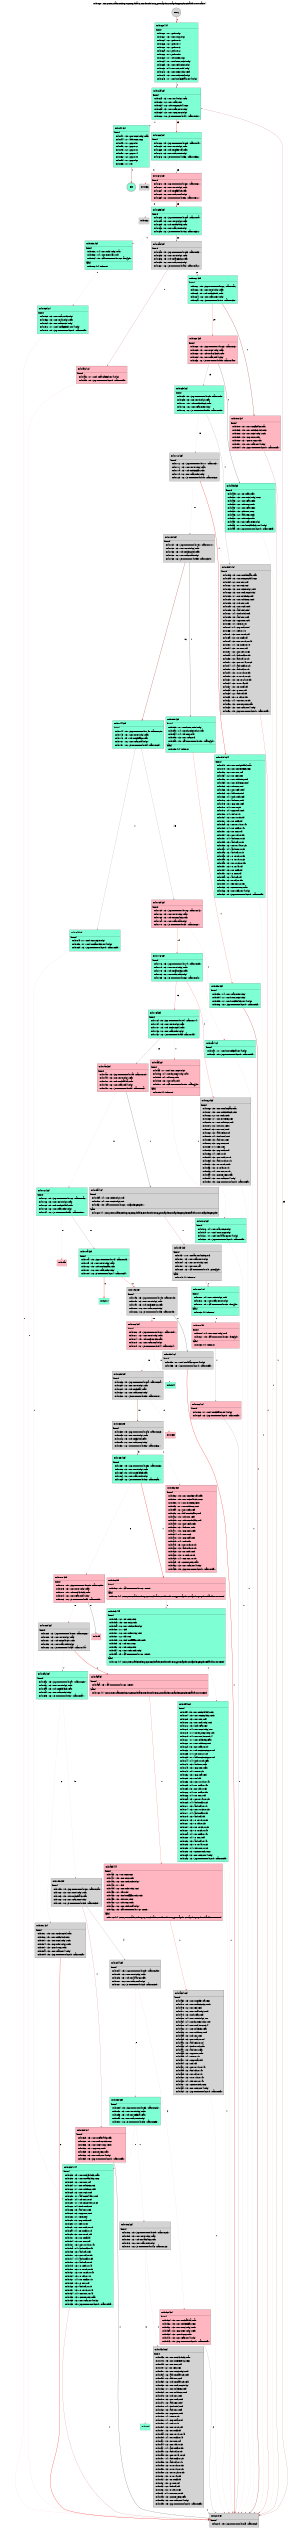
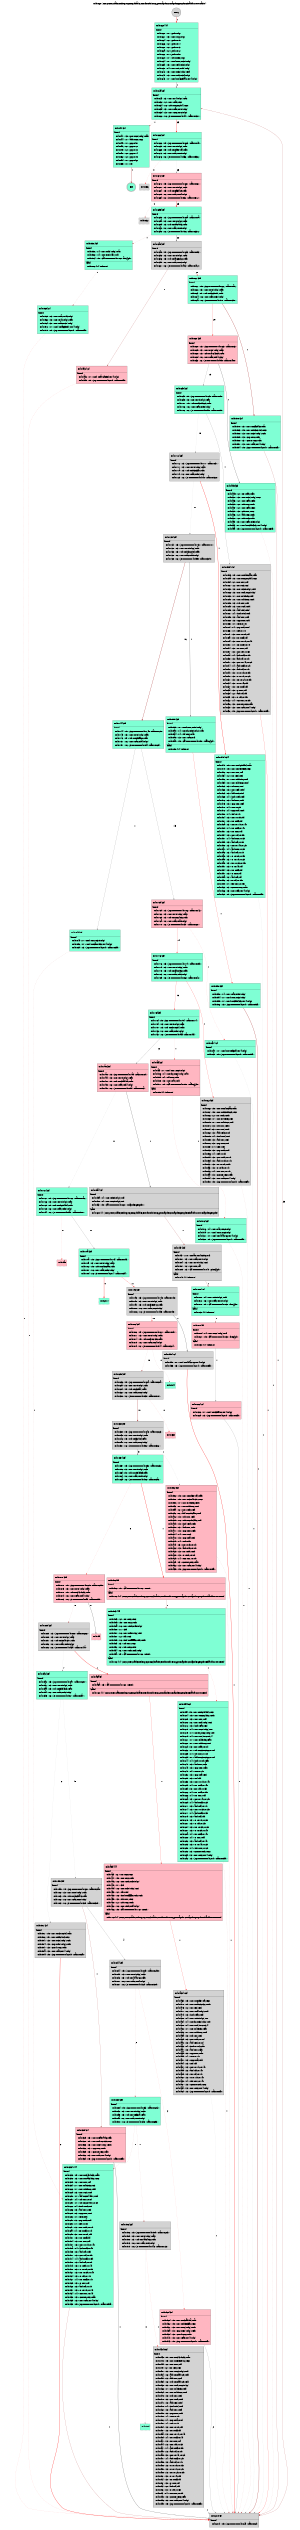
node "0x40197e [27]": fillcolor lightpink -> aquamarine
